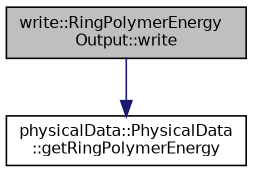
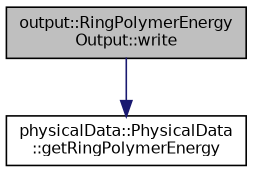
node "write::RingPolymerEnergy Output::write": label "write::RingPolymerEnergy Output::write" -> "output::RingPolymerEnergy Output::write"
